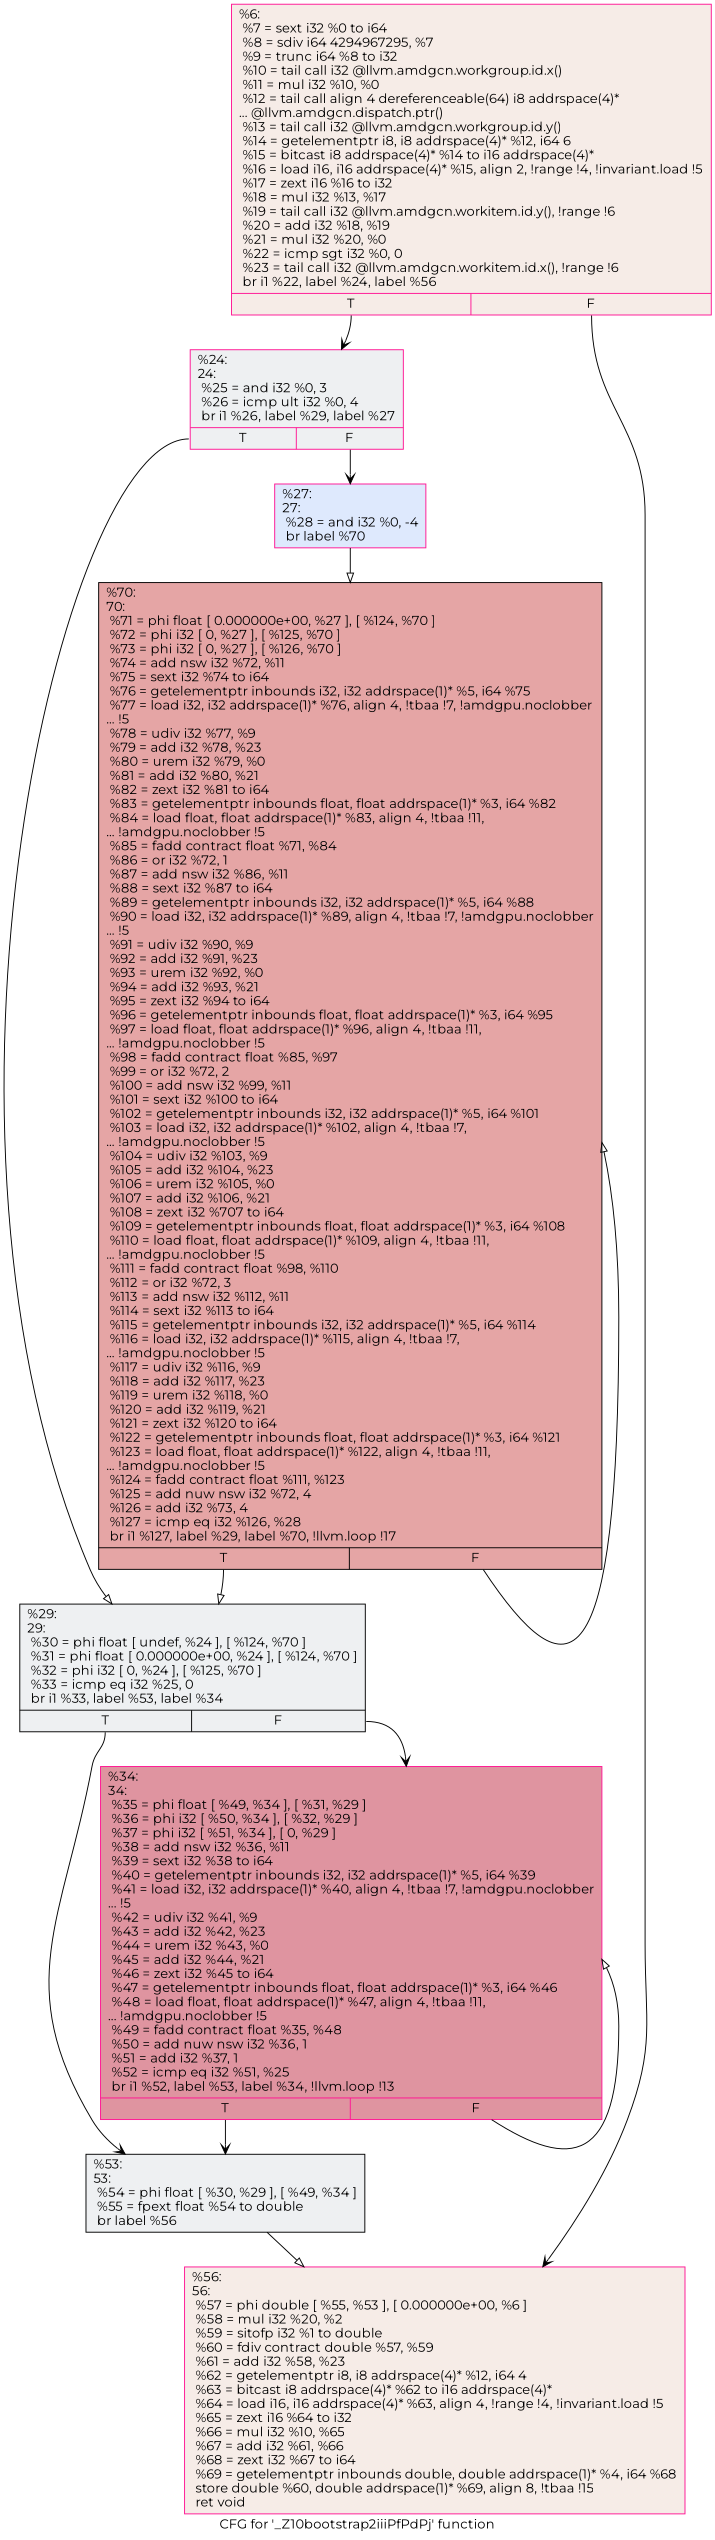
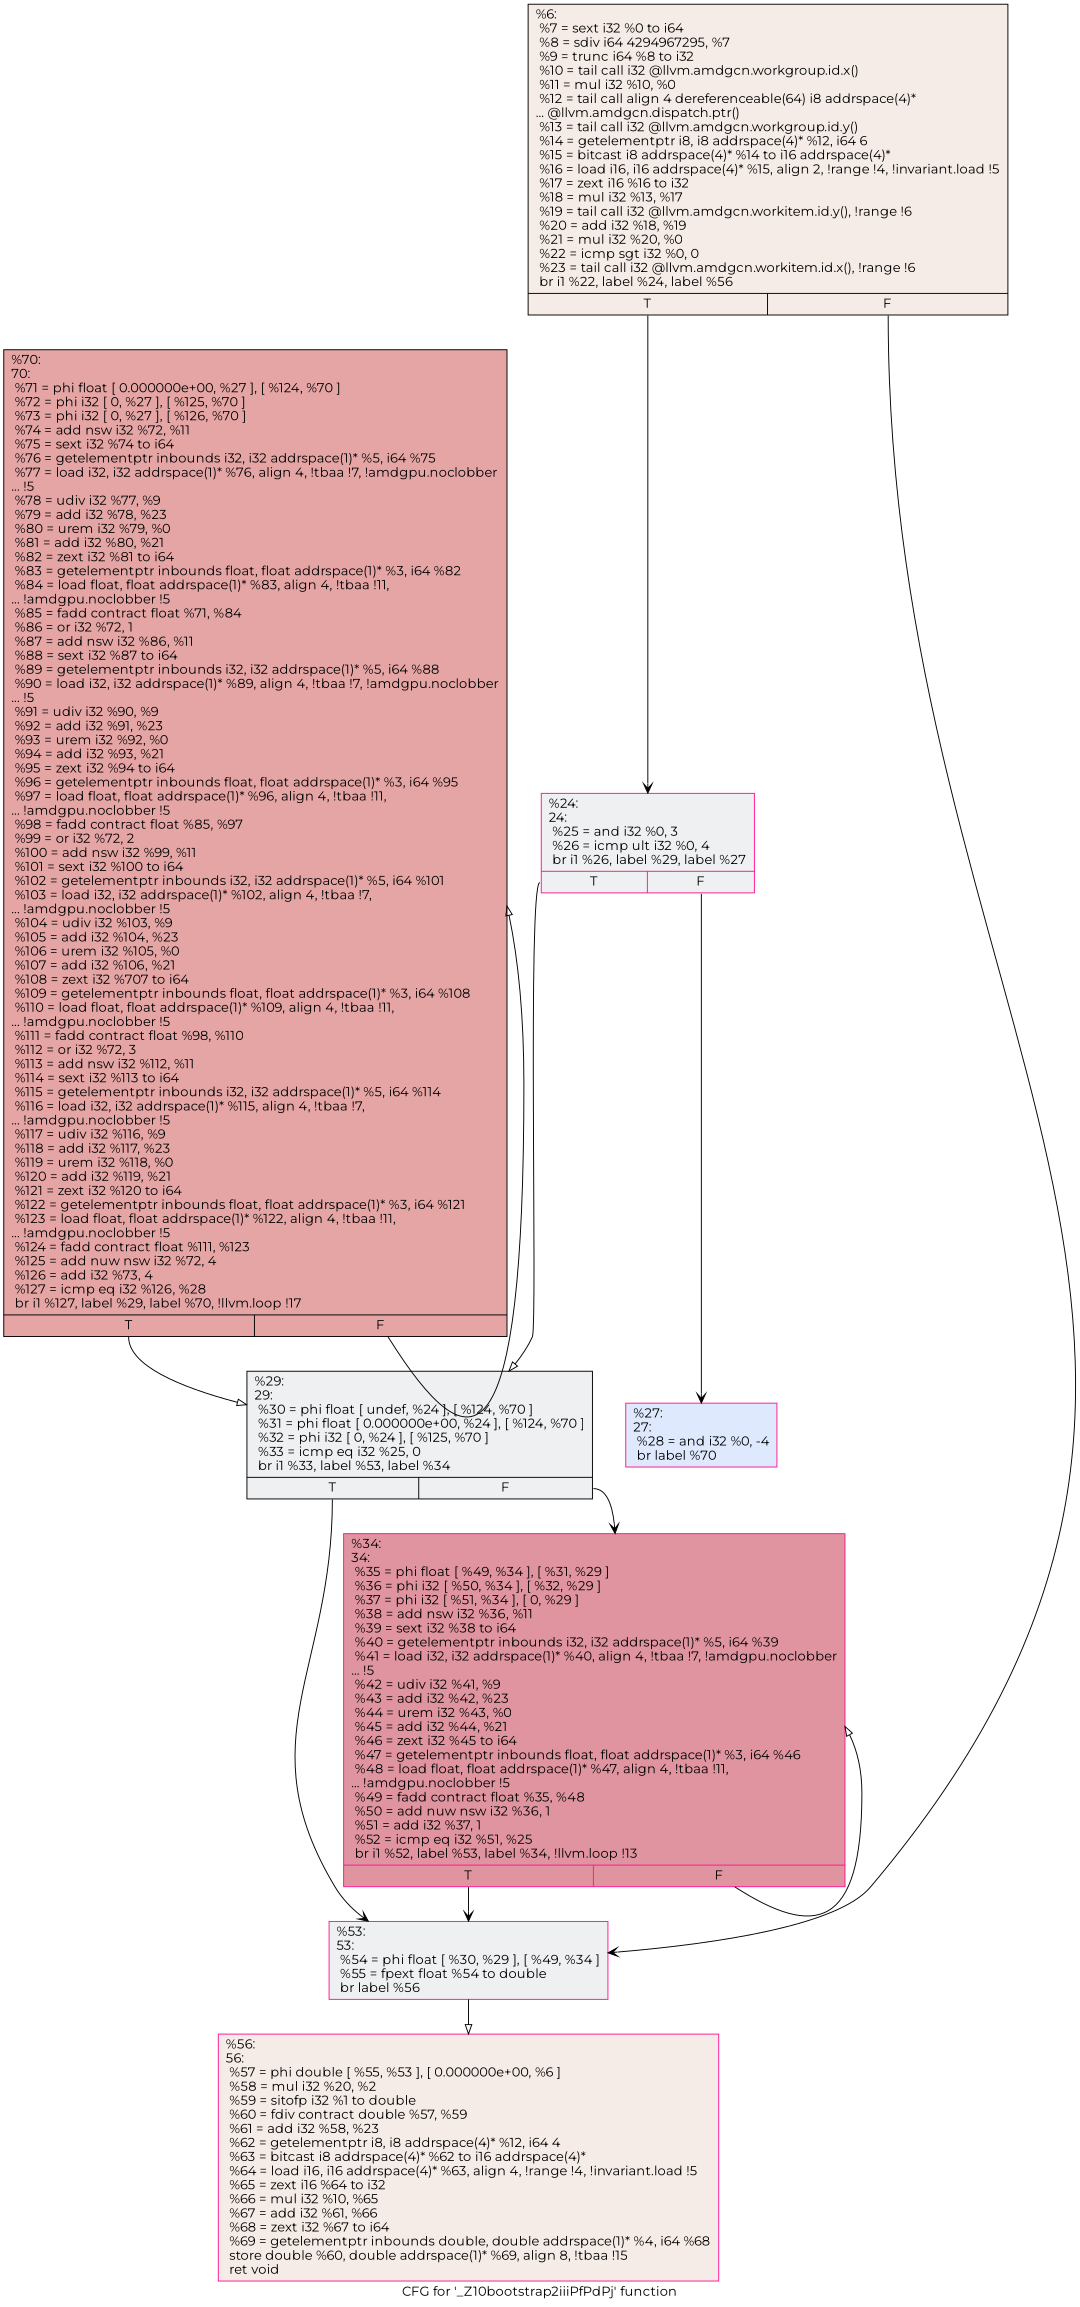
node "%6:": color deeppink -> black
edge "%27:" -> "%70:": removed
edge "%6:" -> "%56:": now "%6:" -> "%53:"
node "%53:": color black -> deeppink
